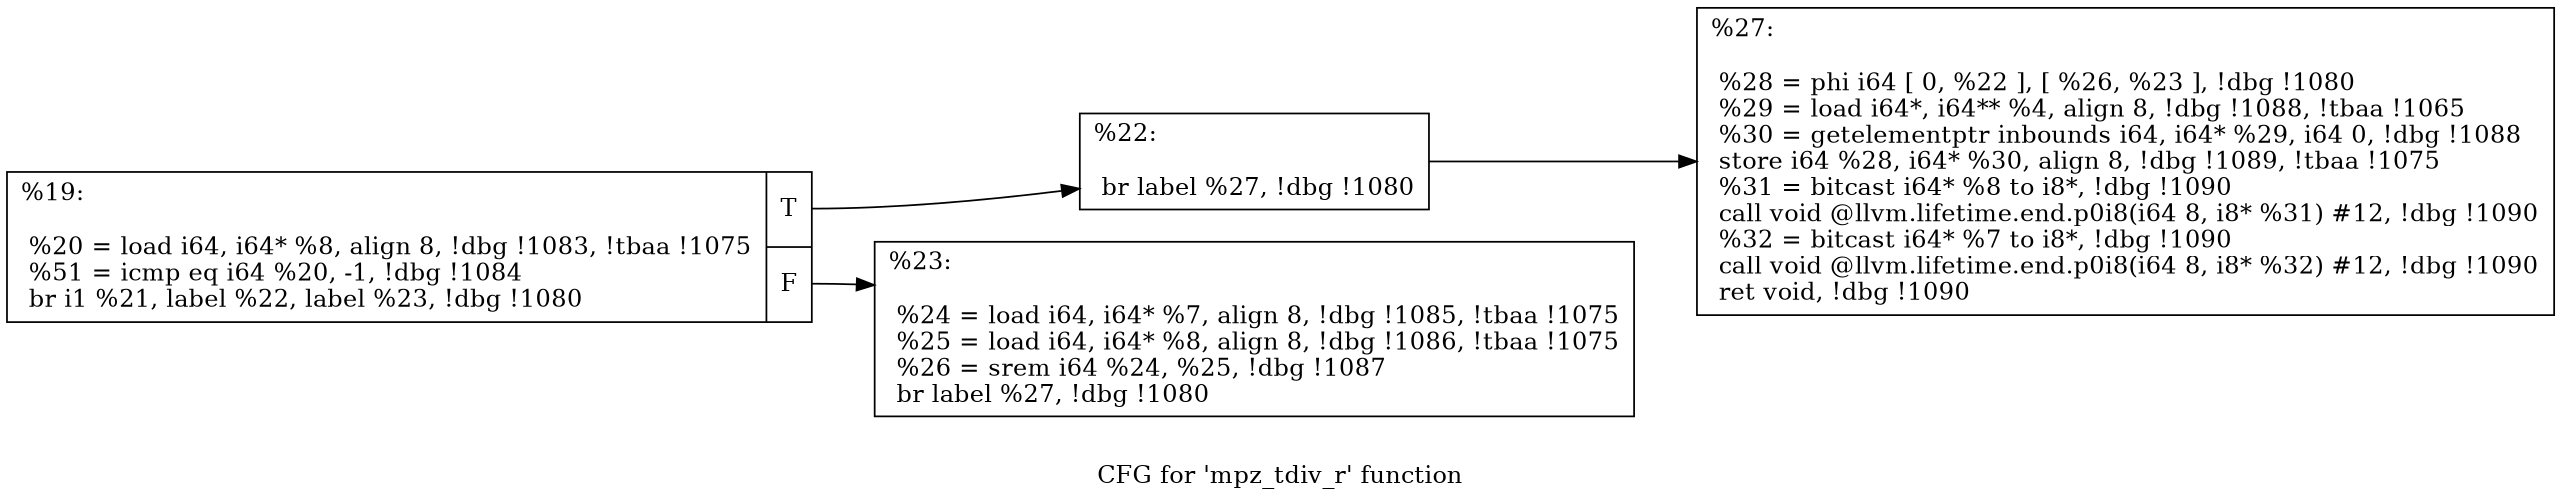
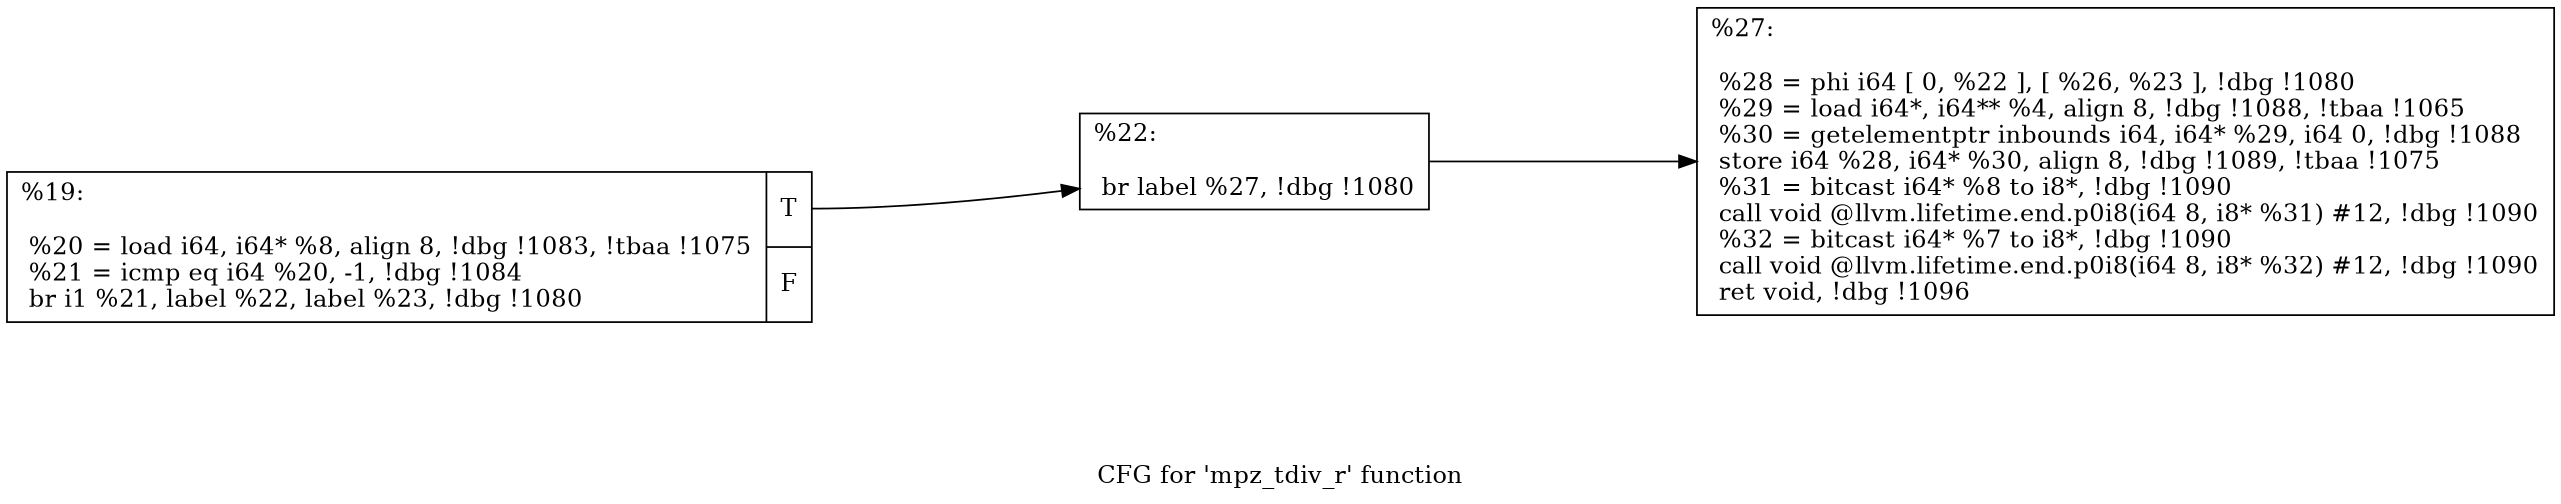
node "%19:": text "%51 = icmp eq i64 %20, -1, !dbg !1084" -> "%21 = icmp eq i64 %20, -1, !dbg !1084"
node "%27:": text "ret void, !dbg !1090" -> "ret void, !dbg !1096"
node "%23:": removed
